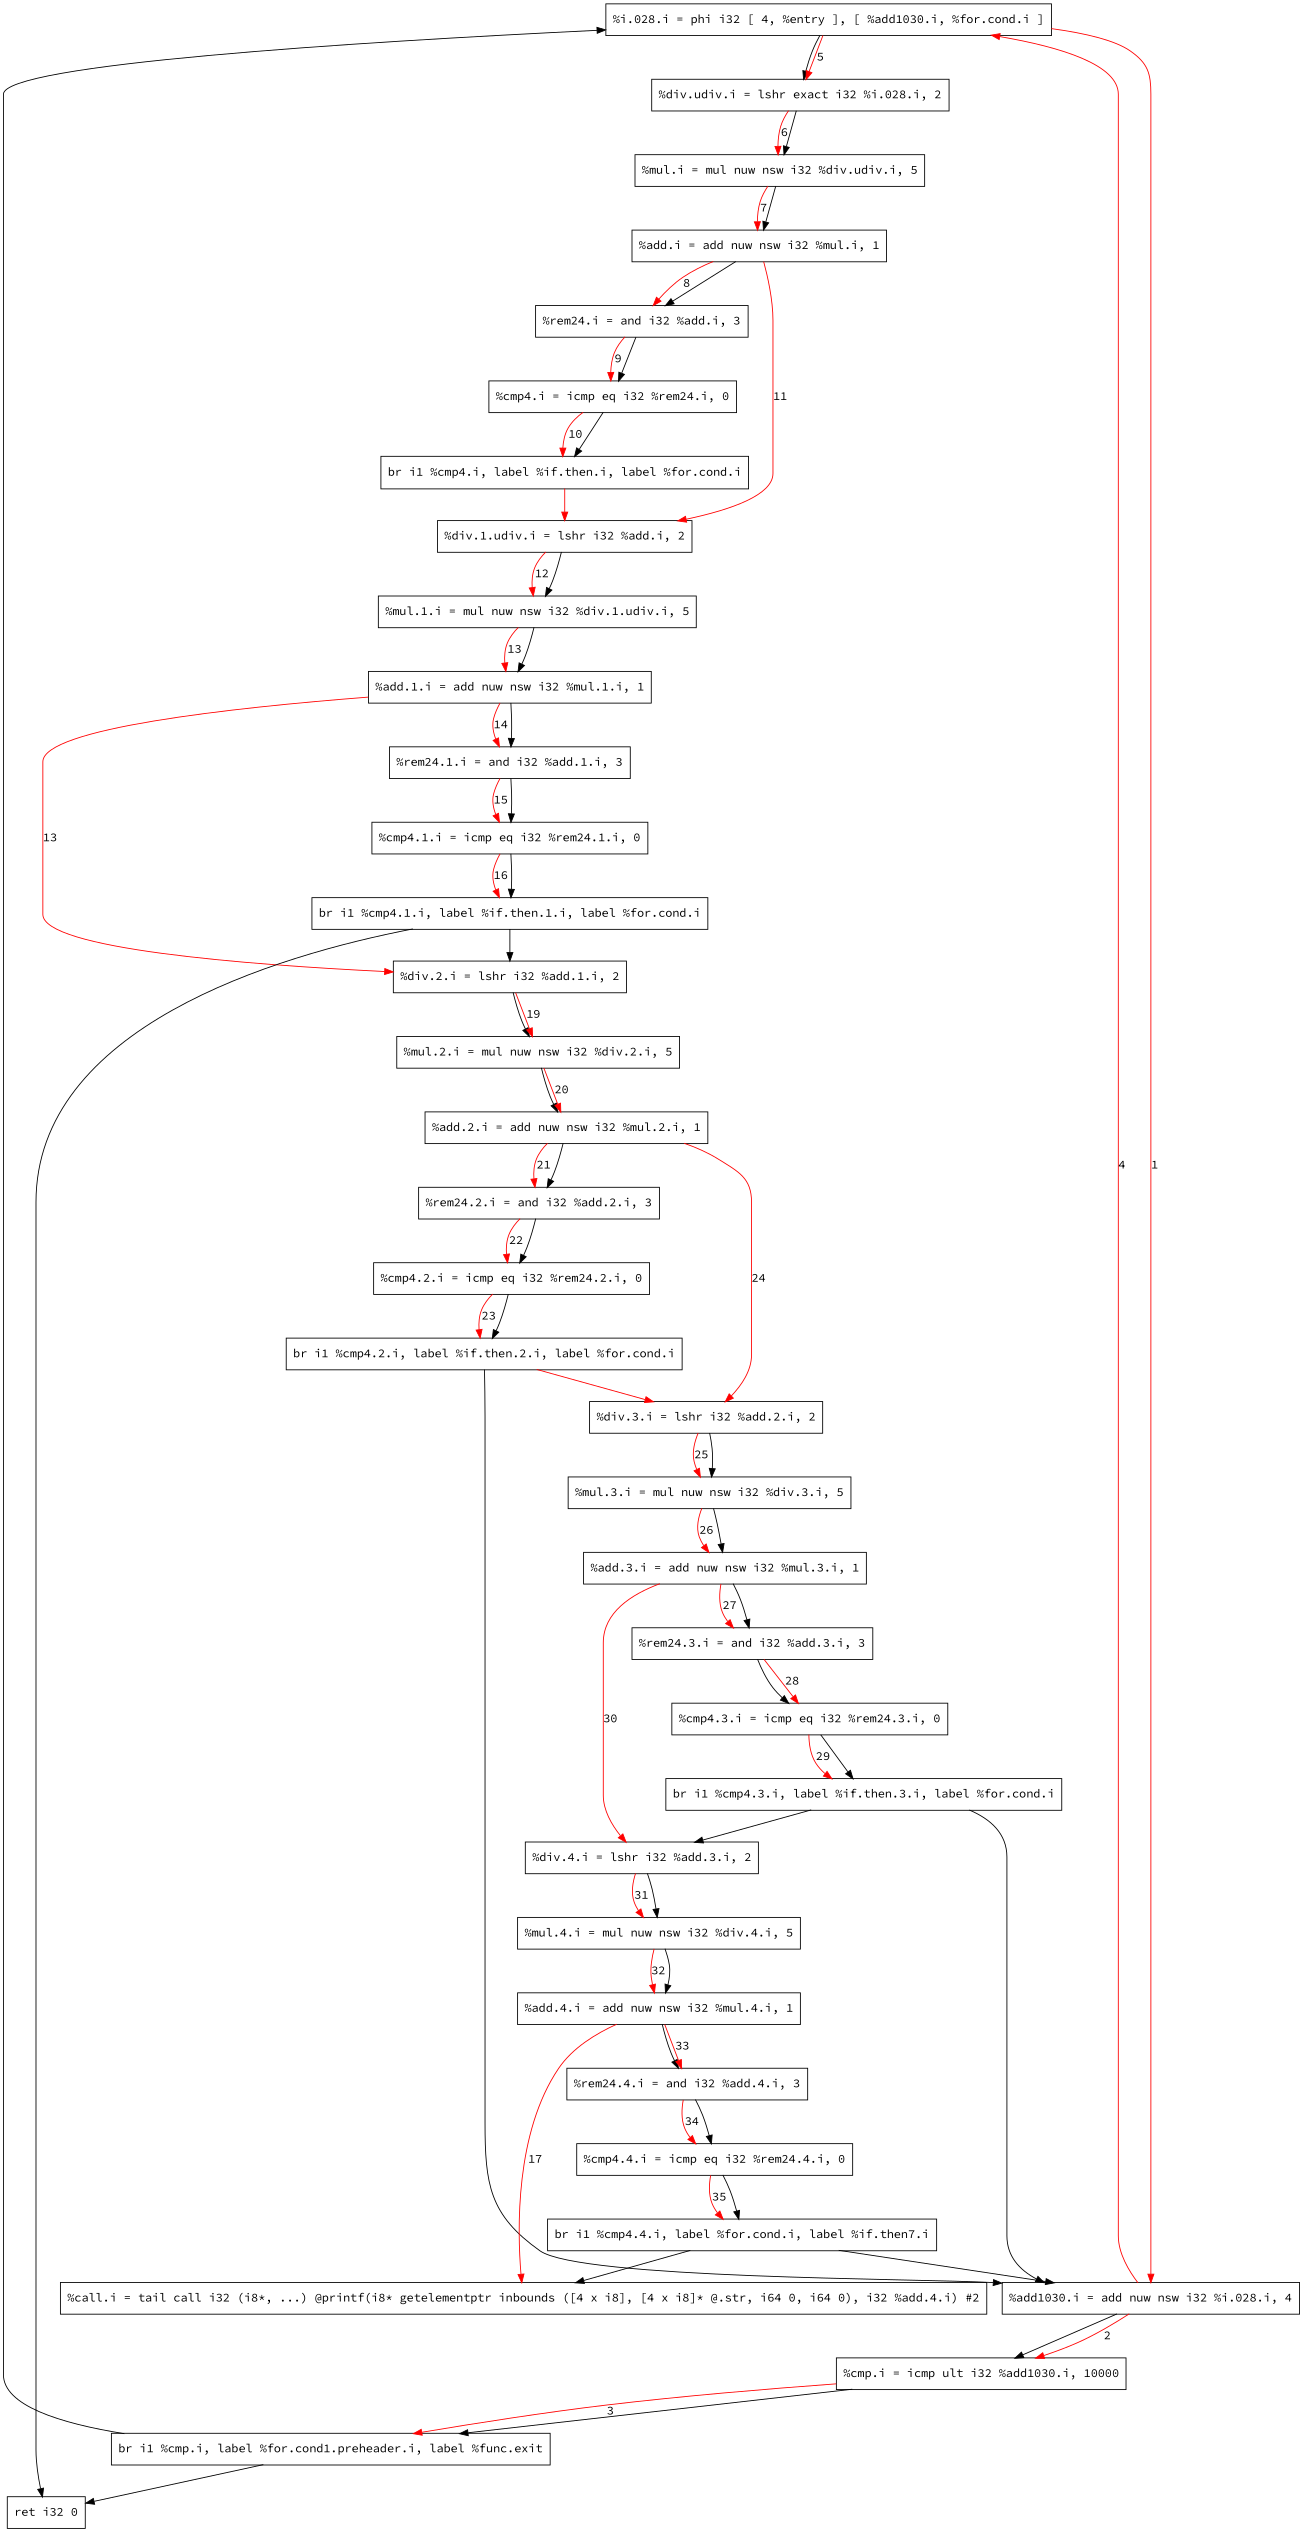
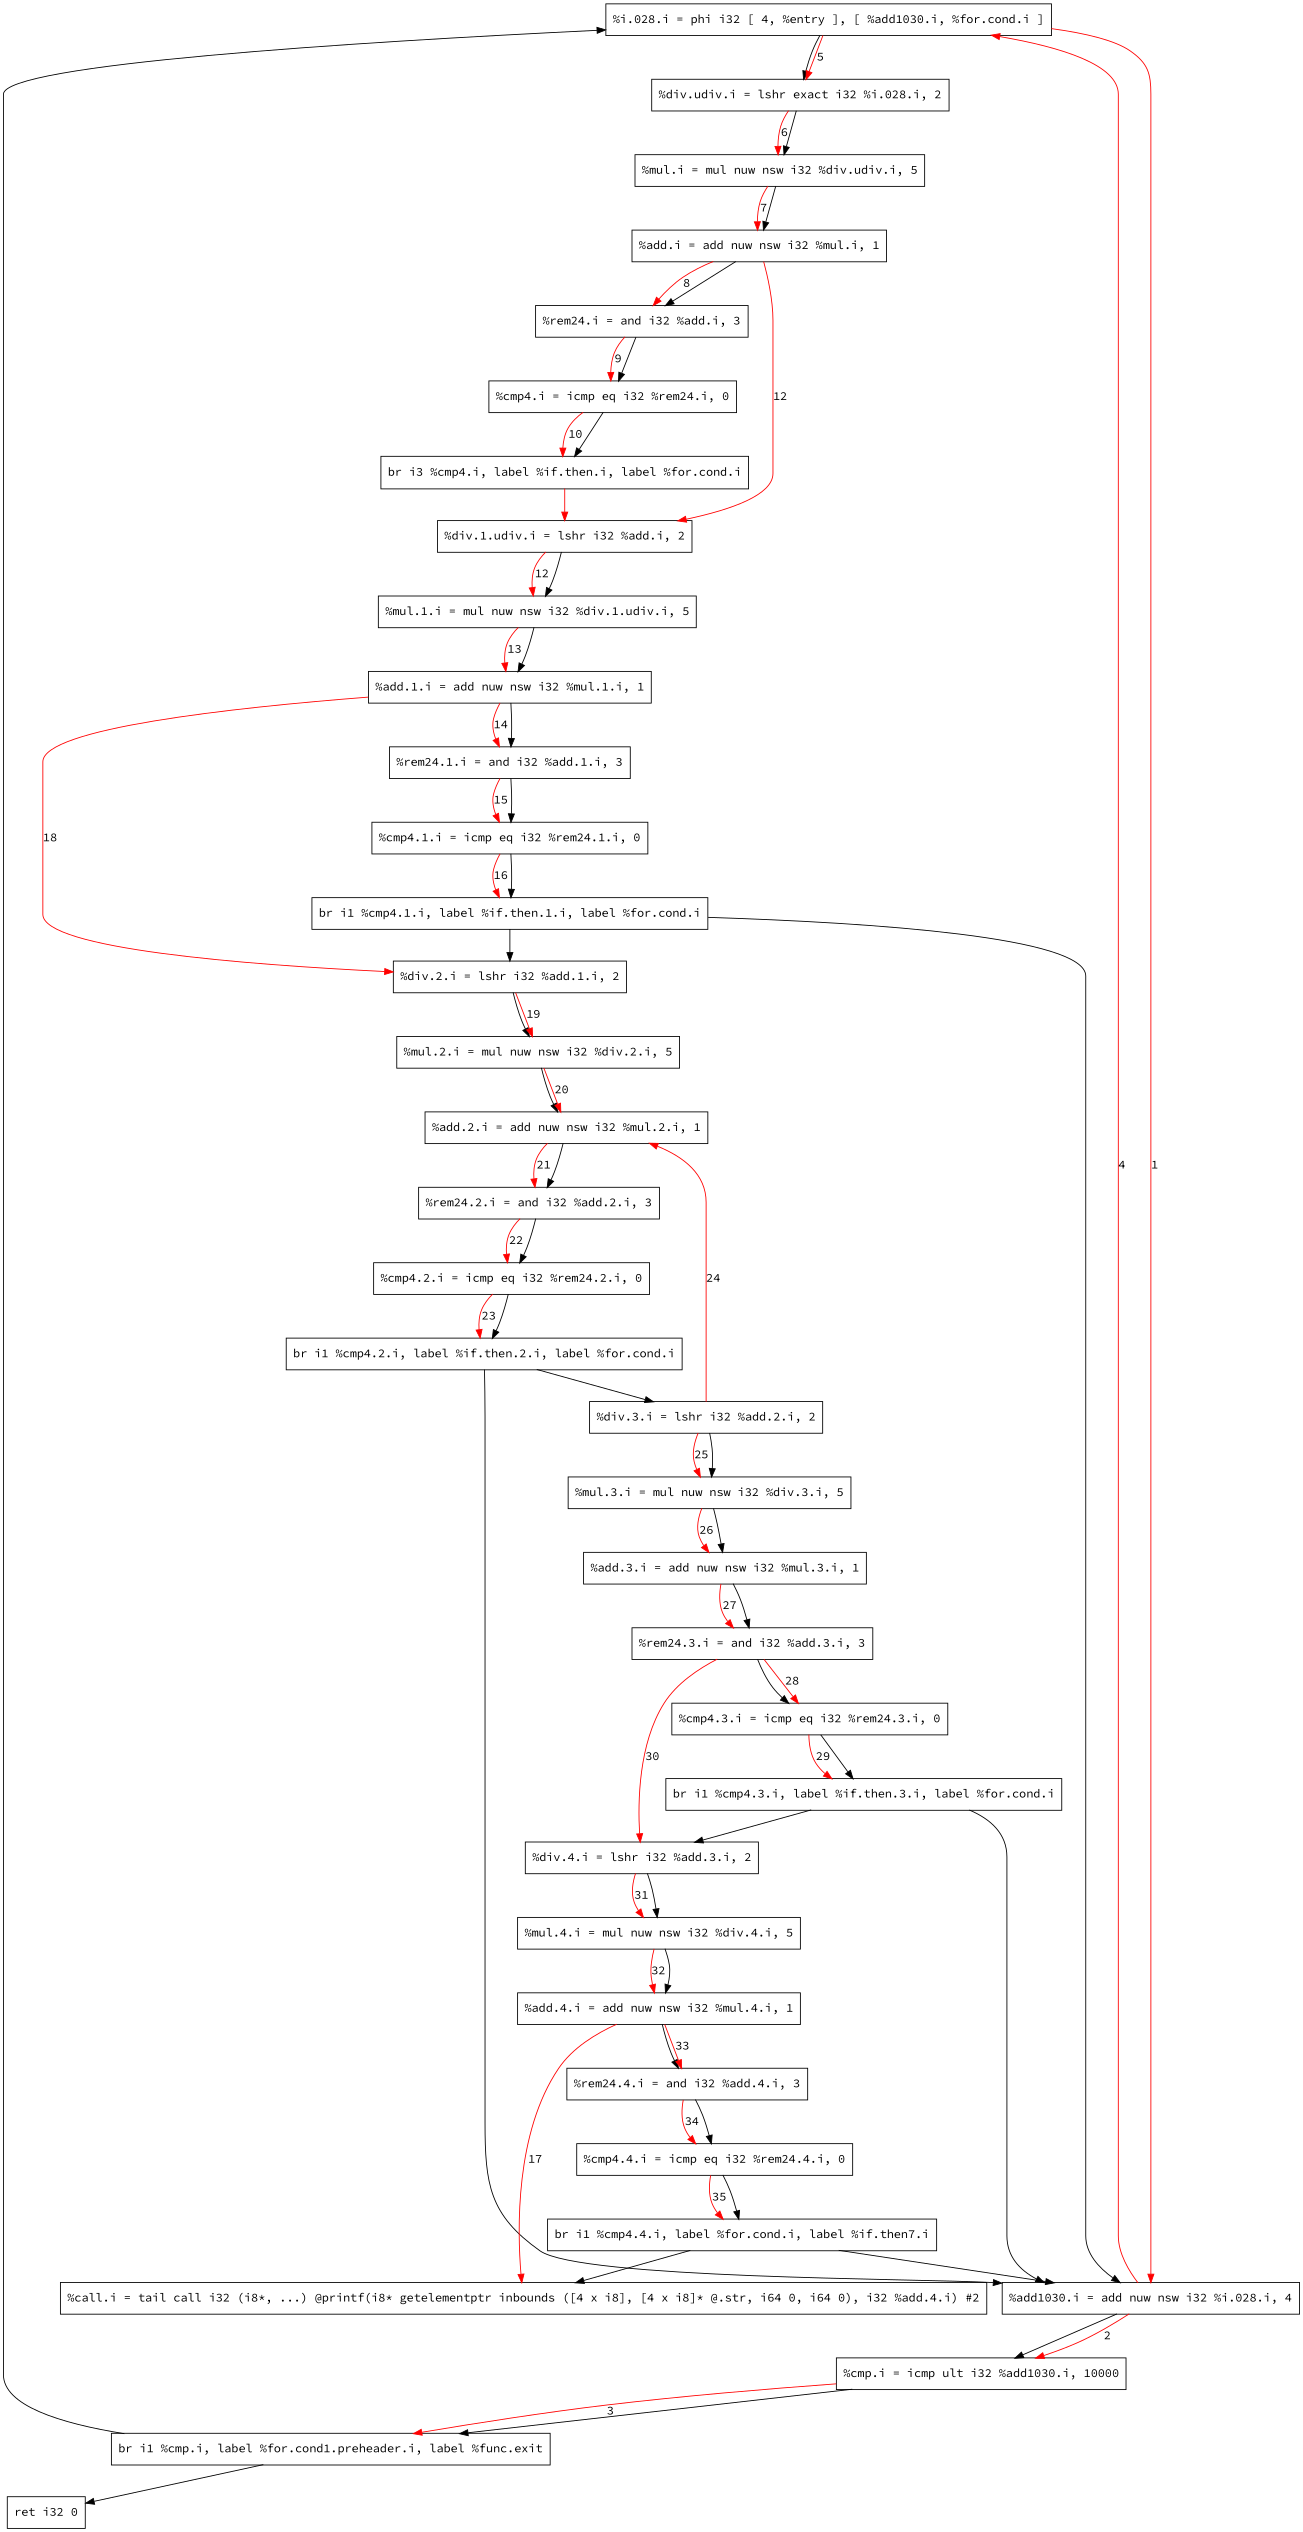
edge "%add.i = add nuw nsw i32 %mul.i, 1" -> "%div.1.udiv.i = lshr i32 %add.i, 2": label "11" -> "12"
node "br i1 %cmp4.i, label %if.then.i, label %for.cond.i": label "br i1 %cmp4.i, label %if.then.i, label %for.cond.i" -> "br i3 %cmp4.i, label %if.then.i, label %for.cond.i"
edge "%add.1.i = add nuw nsw i32 %mul.1.i, 1" -> "%div.2.i = lshr i32 %add.1.i, 2": label "13" -> "18"
edge "%add.2.i = add nuw nsw i32 %mul.2.i, 1" -> "%div.3.i = lshr i32 %add.2.i, 2": reversed
edge "br i1 %cmp4.2.i, label %if.then.2.i, label %for.cond.i" -> "%div.3.i = lshr i32 %add.2.i, 2": color red -> black
edge "br i1 %cmp4.1.i, label %if.then.1.i, label %for.cond.i" -> "ret i32 0": now "br i1 %cmp4.1.i, label %if.then.1.i, label %for.cond.i" -> "%add1030.i = add nuw nsw i32 %i.028.i, 4"
edge "%add.3.i = add nuw nsw i32 %mul.3.i, 1" -> "%div.4.i = lshr i32 %add.3.i, 2": now "%rem24.3.i = and i32 %add.3.i, 3" -> "%div.4.i = lshr i32 %add.3.i, 2"
